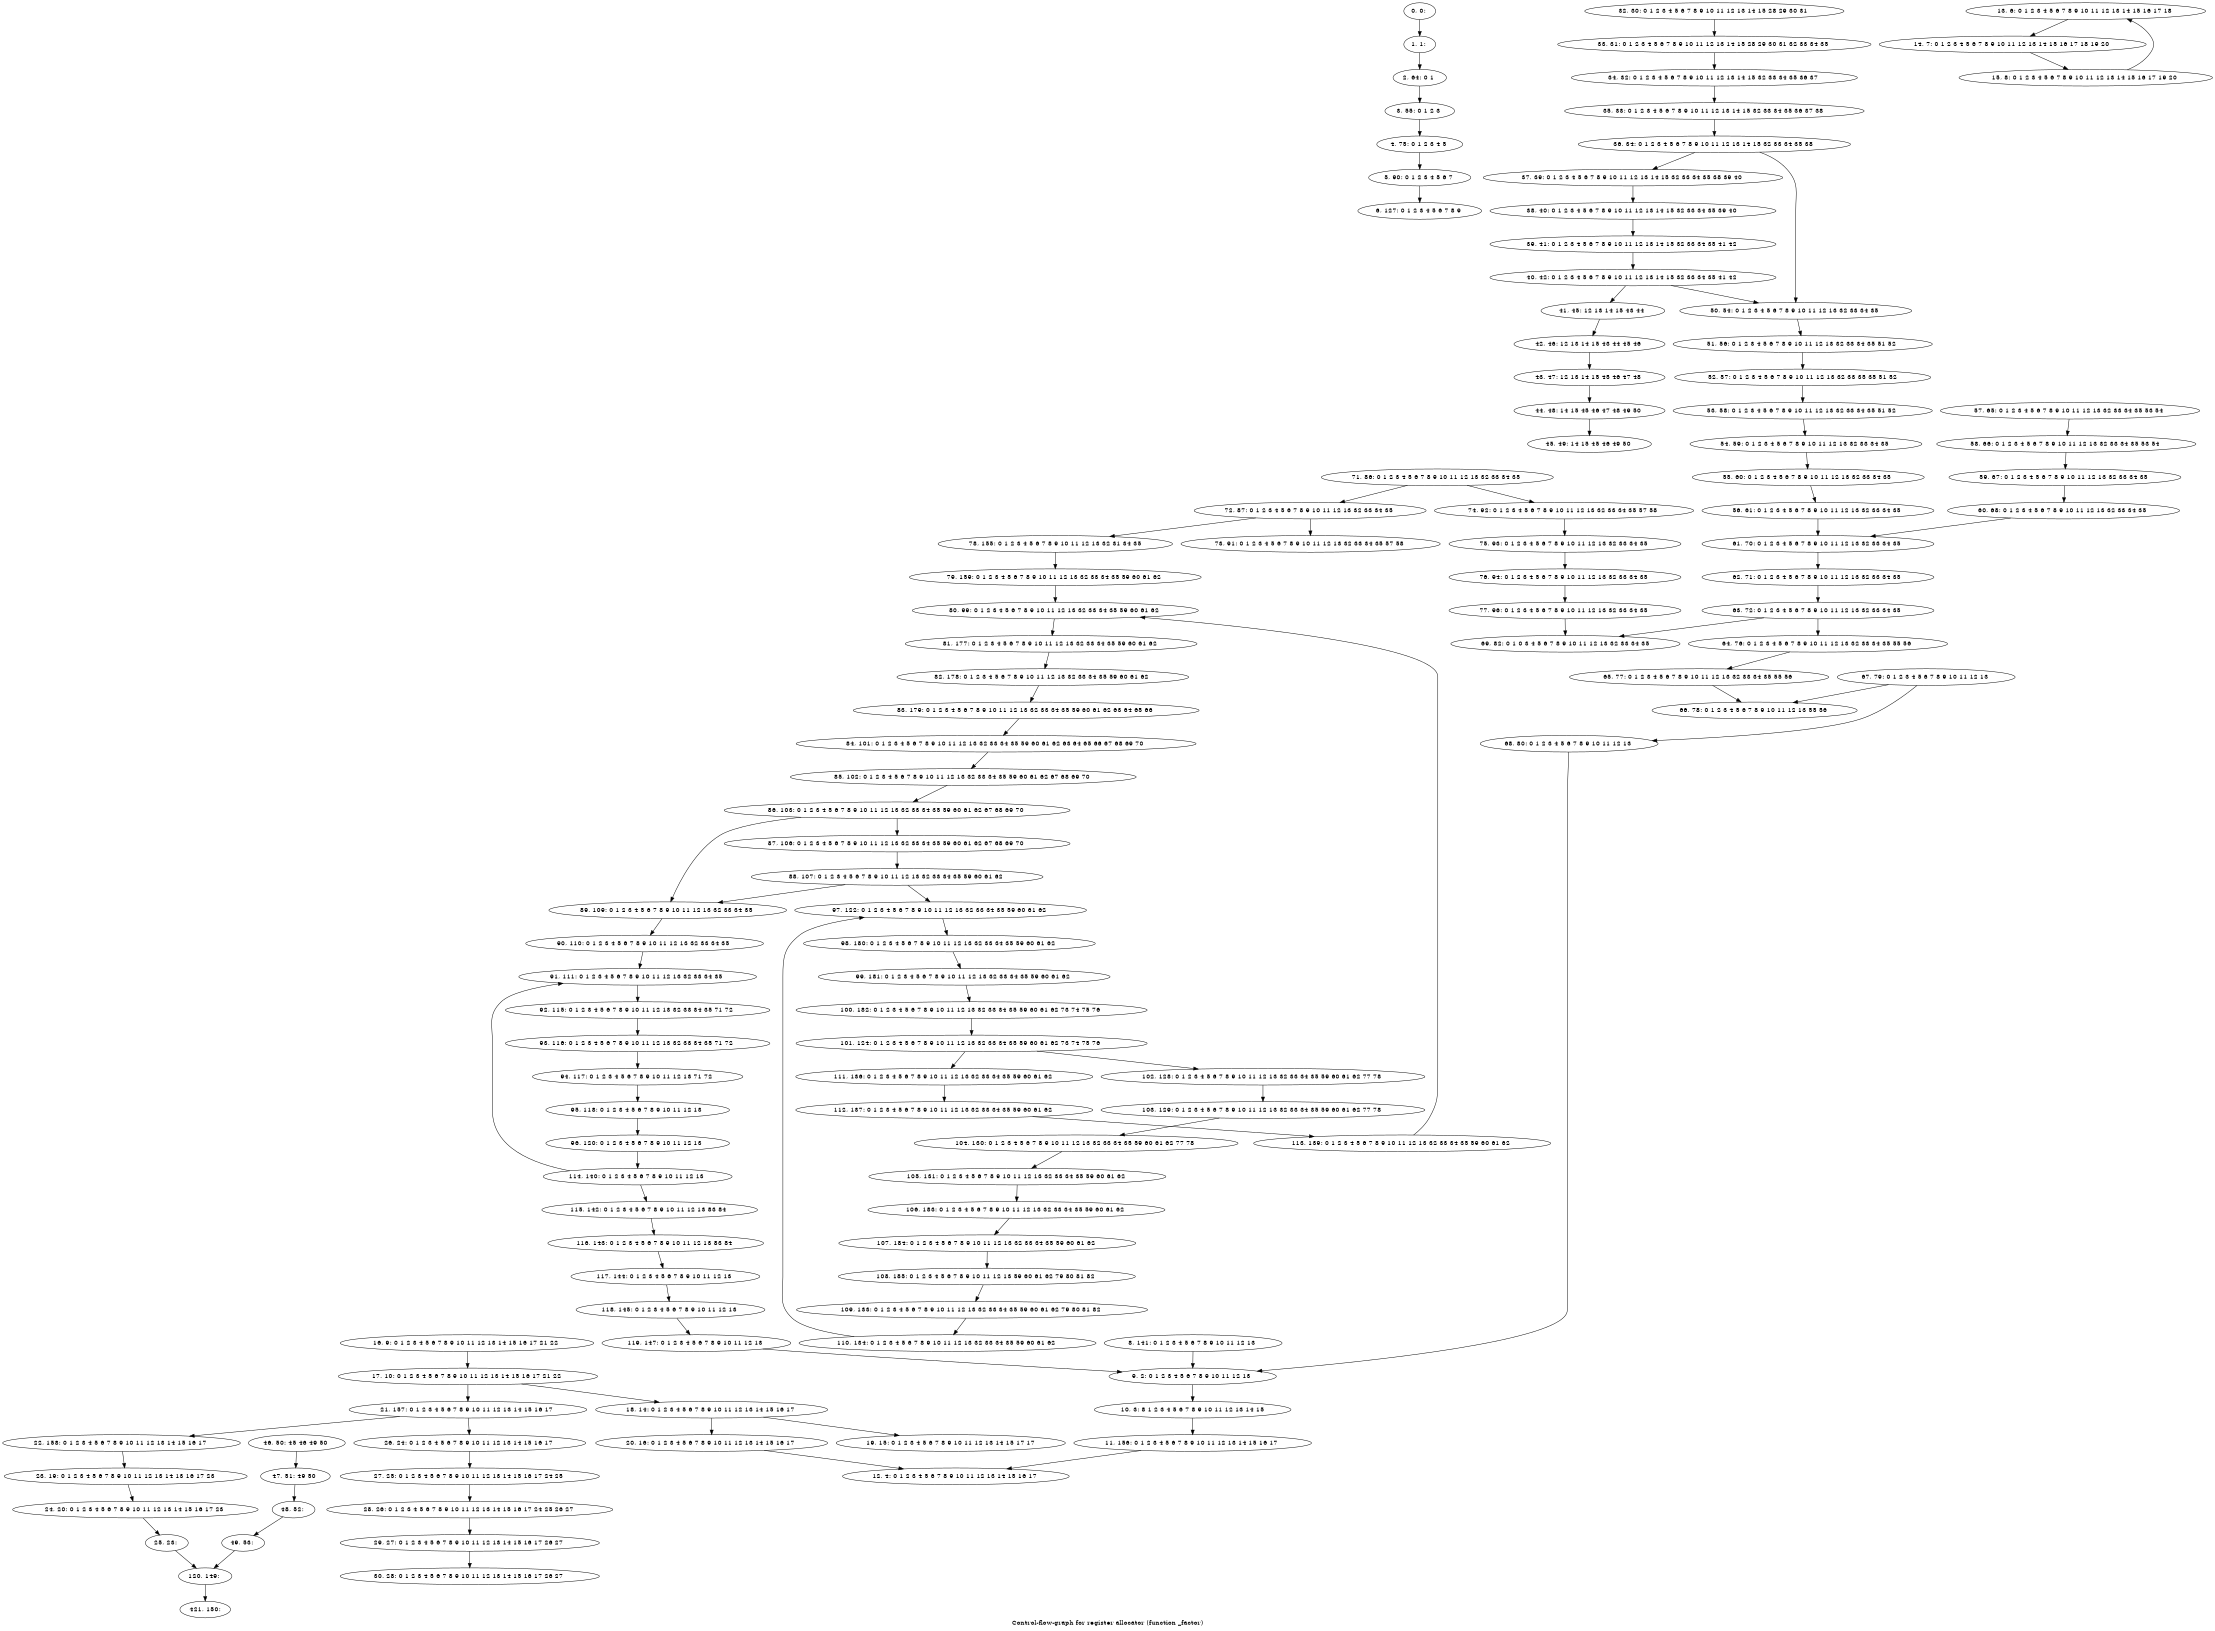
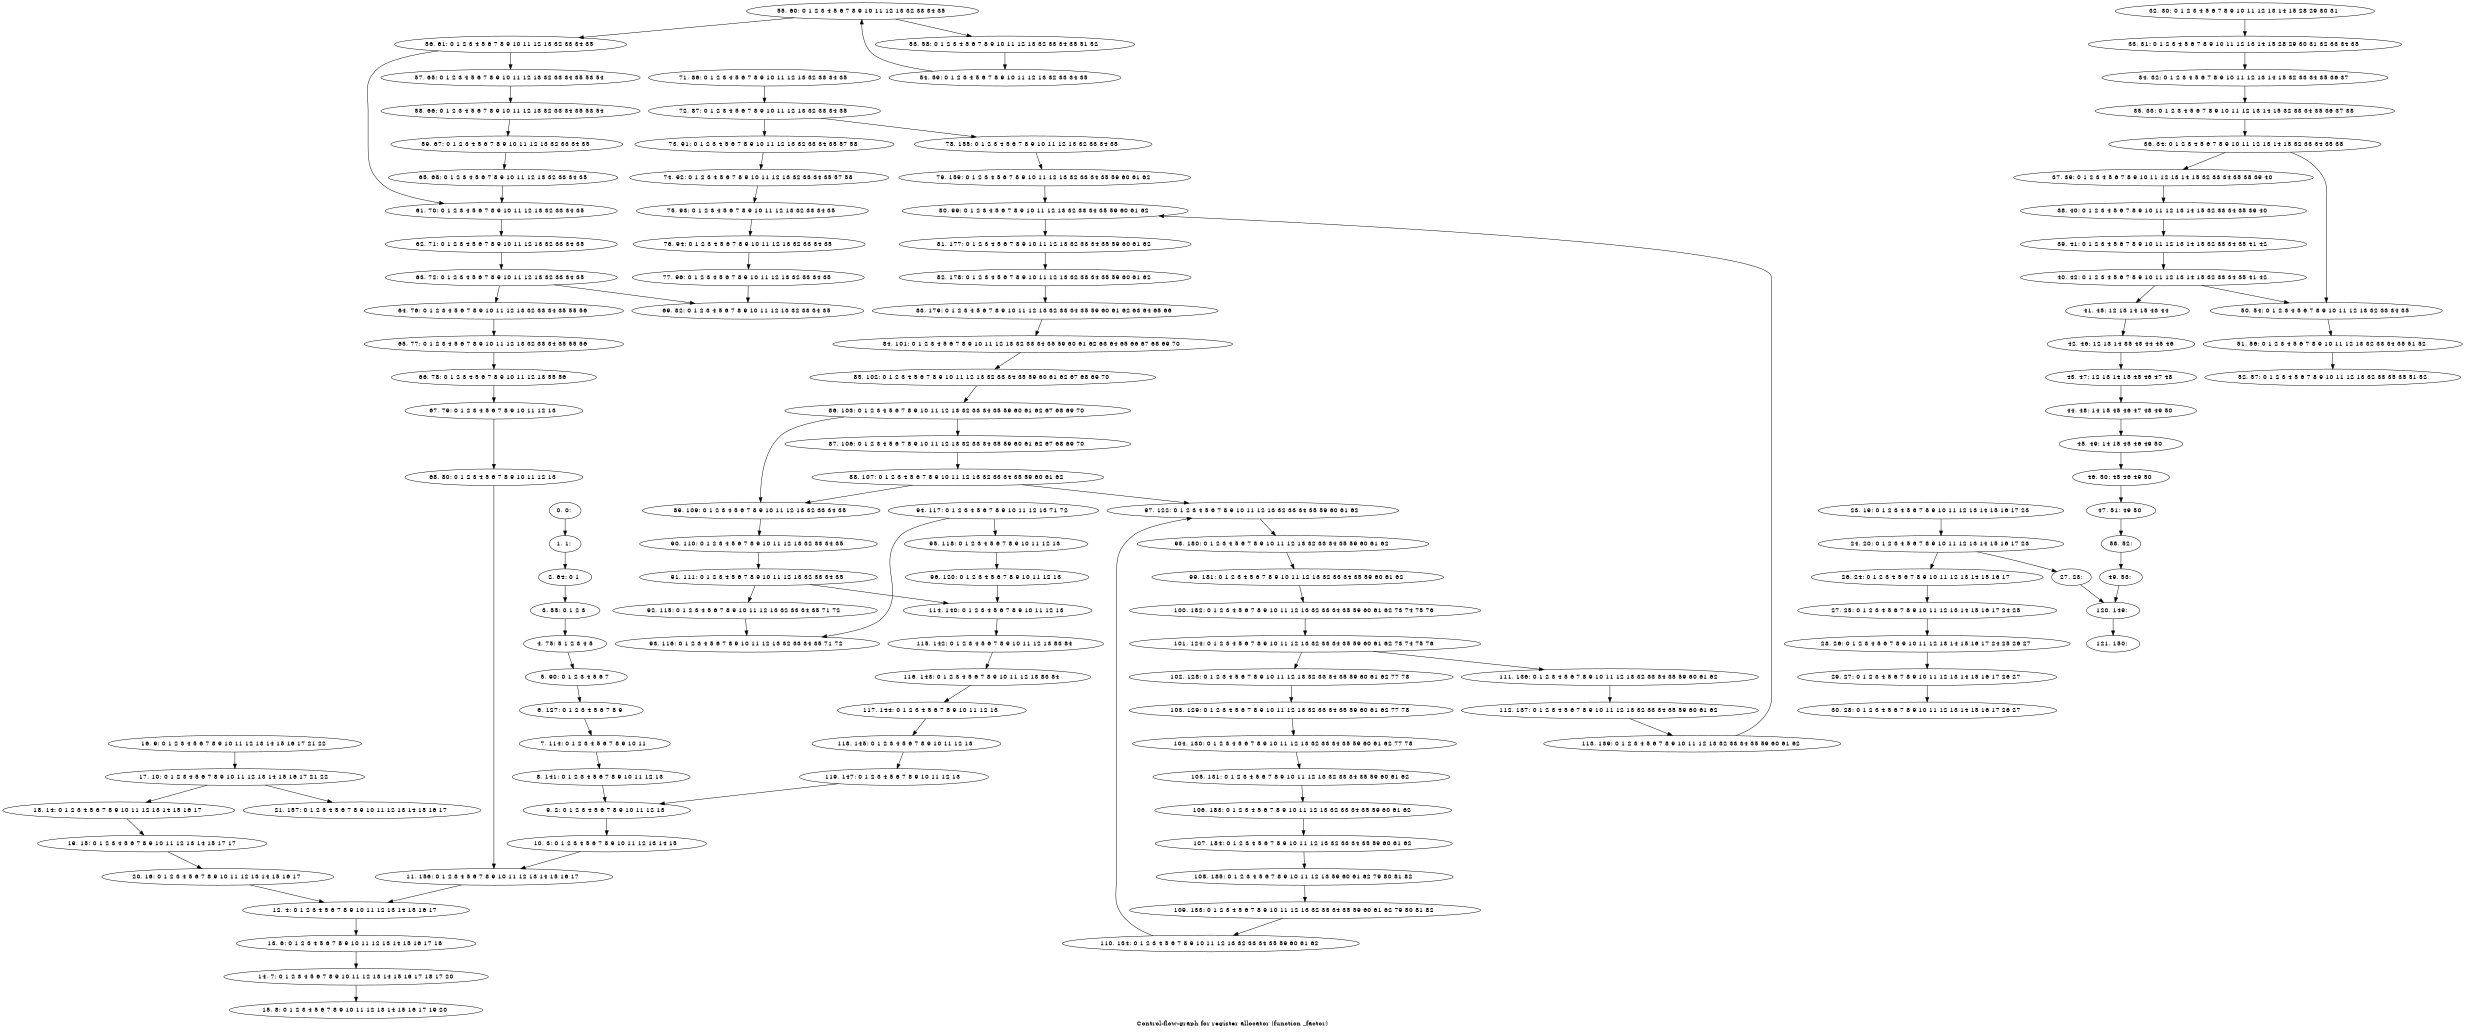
node "14, 7: 0 1 2 3 4 5 6 7 8 9 10 11 12 13 14 15 16 17 18 19 20": label "14, 7: 0 1 2 3 4 5 6 7 8 9 10 11 12 13 14 15 16 17 18 19 20" -> "14, 7: 0 1 2 3 4 5 6 7 8 9 10 11 12 13 14 15 16 17 18 17 20"
edge "15, 8: 0 1 2 3 4 5 6 7 8 9 10 11 12 13 14 15 16 17 19 20" -> "13, 6: 0 1 2 3 4 5 6 7 8 9 10 11 12 13 14 15 16 17 18": now "12, 4: 0 1 2 3 4 5 6 7 8 9 10 11 12 13 14 15 16 17" -> "13, 6: 0 1 2 3 4 5 6 7 8 9 10 11 12 13 14 15 16 17 18"
edge "56, 61: 0 1 2 3 4 5 6 7 8 9 10 11 12 13 32 33 34 35" -> "57, 65: 0 1 2 3 4 5 6 7 8 9 10 11 12 13 32 33 34 35 53 54": added
node "4, 75: 0 1 2 3 4 5": label "4, 75: 0 1 2 3 4 5" -> "4, 75: 5 1 2 3 4 5"
node "42, 46: 12 13 14 15 43 44 45 46": label "42, 46: 12 13 14 15 43 44 45 46" -> "42, 46: 12 13 14 85 43 44 45 46"
edge "52, 57: 0 1 2 3 4 5 6 7 8 9 10 11 12 13 32 33 35 35 51 52" -> "53, 58: 0 1 2 3 4 5 6 7 8 9 10 11 12 13 32 33 34 35 51 52": now "55, 60: 0 1 2 3 4 5 6 7 8 9 10 11 12 13 32 33 34 35" -> "53, 58: 0 1 2 3 4 5 6 7 8 9 10 11 12 13 32 33 34 35 51 52"
edge "45, 49: 14 15 45 46 49 50" -> "46, 50: 45 46 49 50": added
edge "71, 86: 0 1 2 3 4 5 6 7 8 9 10 11 12 13 32 33 34 35" -> "74, 92: 0 1 2 3 4 5 6 7 8 9 10 11 12 13 32 33 34 35 57 58": now "73, 91: 0 1 2 3 4 5 6 7 8 9 10 11 12 13 32 33 34 35 57 58" -> "74, 92: 0 1 2 3 4 5 6 7 8 9 10 11 12 13 32 33 34 35 57 58"
node "60, 68: 0 1 2 3 4 5 6 7 8 9 10 11 12 13 32 33 34 35": label "60, 68: 0 1 2 3 4 5 6 7 8 9 10 11 12 13 32 33 34 35" -> "65, 68: 0 1 2 3 4 5 6 7 8 9 10 11 12 13 32 33 34 35"
node "78, 155: 0 1 2 3 4 5 6 7 8 9 10 11 12 13 32 31 34 35": label "78, 155: 0 1 2 3 4 5 6 7 8 9 10 11 12 13 32 31 34 35" -> "78, 155: 0 1 2 3 4 5 6 7 8 9 10 11 12 13 32 33 34 35"
node "69, 82: 0 1 0 3 4 5 6 7 8 9 10 11 12 13 32 33 34 35": label "69, 82: 0 1 0 3 4 5 6 7 8 9 10 11 12 13 32 33 34 35" -> "69, 82: 0 1 2 3 4 5 6 7 8 9 10 11 12 13 32 33 34 35"
edge "67, 79: 0 1 2 3 4 5 6 7 8 9 10 11 12 13" -> "66, 78: 0 1 2 3 4 5 6 7 8 9 10 11 12 13 55 56": reversed
node "7, 114: 0 1 2 3 4 5 6 7 8 9 10 11": added
edge "93, 116: 0 1 2 3 4 5 6 7 8 9 10 11 12 13 32 33 34 35 71 72" -> "94, 117: 0 1 2 3 4 5 6 7 8 9 10 11 12 13 71 72": reversed
edge "114, 140: 0 1 2 3 4 5 6 7 8 9 10 11 12 13" -> "91, 111: 0 1 2 3 4 5 6 7 8 9 10 11 12 13 32 33 34 35": reversed
edge "68, 80: 0 1 2 3 4 5 6 7 8 9 10 11 12 13" -> "9, 2: 0 1 2 3 4 5 6 7 8 9 10 11 12 13": now "68, 80: 0 1 2 3 4 5 6 7 8 9 10 11 12 13" -> "11, 156: 0 1 2 3 4 5 6 7 8 9 10 11 12 13 14 15 16 17"
node "10, 3: 8 1 2 3 4 5 6 7 8 9 10 11 12 13 14 15": label "10, 3: 8 1 2 3 4 5 6 7 8 9 10 11 12 13 14 15" -> "10, 3: 0 1 2 3 4 5 6 7 8 9 10 11 12 13 14 15"
edge "21, 157: 0 1 2 3 4 5 6 7 8 9 10 11 12 13 14 15 16 17" -> "26, 24: 0 1 2 3 4 5 6 7 8 9 10 11 12 13 14 15 16 17": now "24, 20: 0 1 2 3 4 5 6 7 8 9 10 11 12 13 14 15 16 17 23" -> "26, 24: 0 1 2 3 4 5 6 7 8 9 10 11 12 13 14 15 16 17"
edge "18, 14: 0 1 2 3 4 5 6 7 8 9 10 11 12 13 14 15 16 17" -> "20, 16: 0 1 2 3 4 5 6 7 8 9 10 11 12 13 14 15 16 17": now "19, 15: 0 1 2 3 4 5 6 7 8 9 10 11 12 13 14 15 17 17" -> "20, 16: 0 1 2 3 4 5 6 7 8 9 10 11 12 13 14 15 16 17"
node "22, 158: 0 1 2 3 4 5 6 7 8 9 10 11 12 13 14 15 16 17": removed
node "23, 19: 0 1 2 3 4 5 6 7 8 9 10 11 12 13 14 13 16 17 23": label "23, 19: 0 1 2 3 4 5 6 7 8 9 10 11 12 13 14 13 16 17 23" -> "23, 19: 0 1 2 3 4 5 6 7 8 9 10 11 12 13 14 15 16 17 23"
node "48, 52:": label "48, 52:" -> "58, 52:"
node "25, 23:": label "25, 23:" -> "27, 23:"
node "421, 150:": label "421, 150:" -> "121, 150:"
